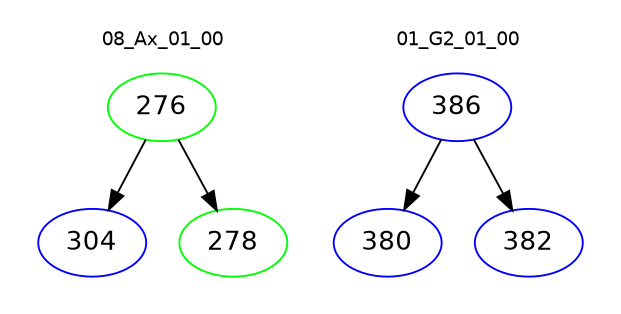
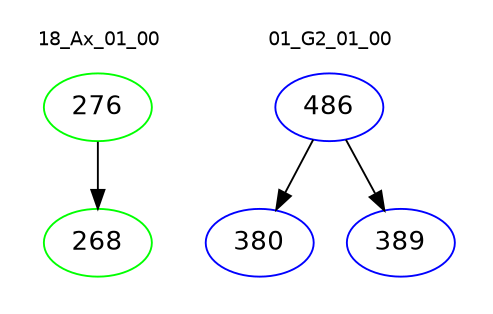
cluster "08_Ax_01_00": label "08_Ax_01_00" -> "18_Ax_01_00"
node "386": label "386" -> "486"
node "304": removed
node "278": label "278" -> "268"
node "382": label "382" -> "389"
